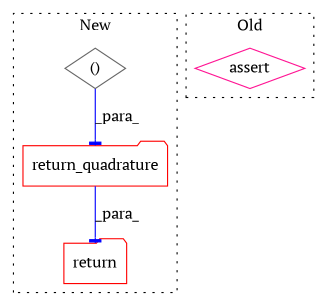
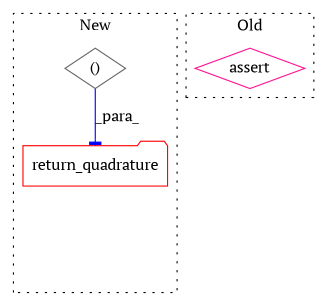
node "return": removed
